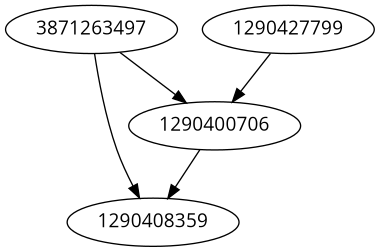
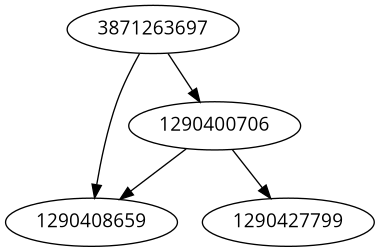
node "3871263497": label "3871263497" -> "3871263697"
edge "1290427799" -> "1290400706": reversed
node "1290408359": label "1290408359" -> "1290408659"
